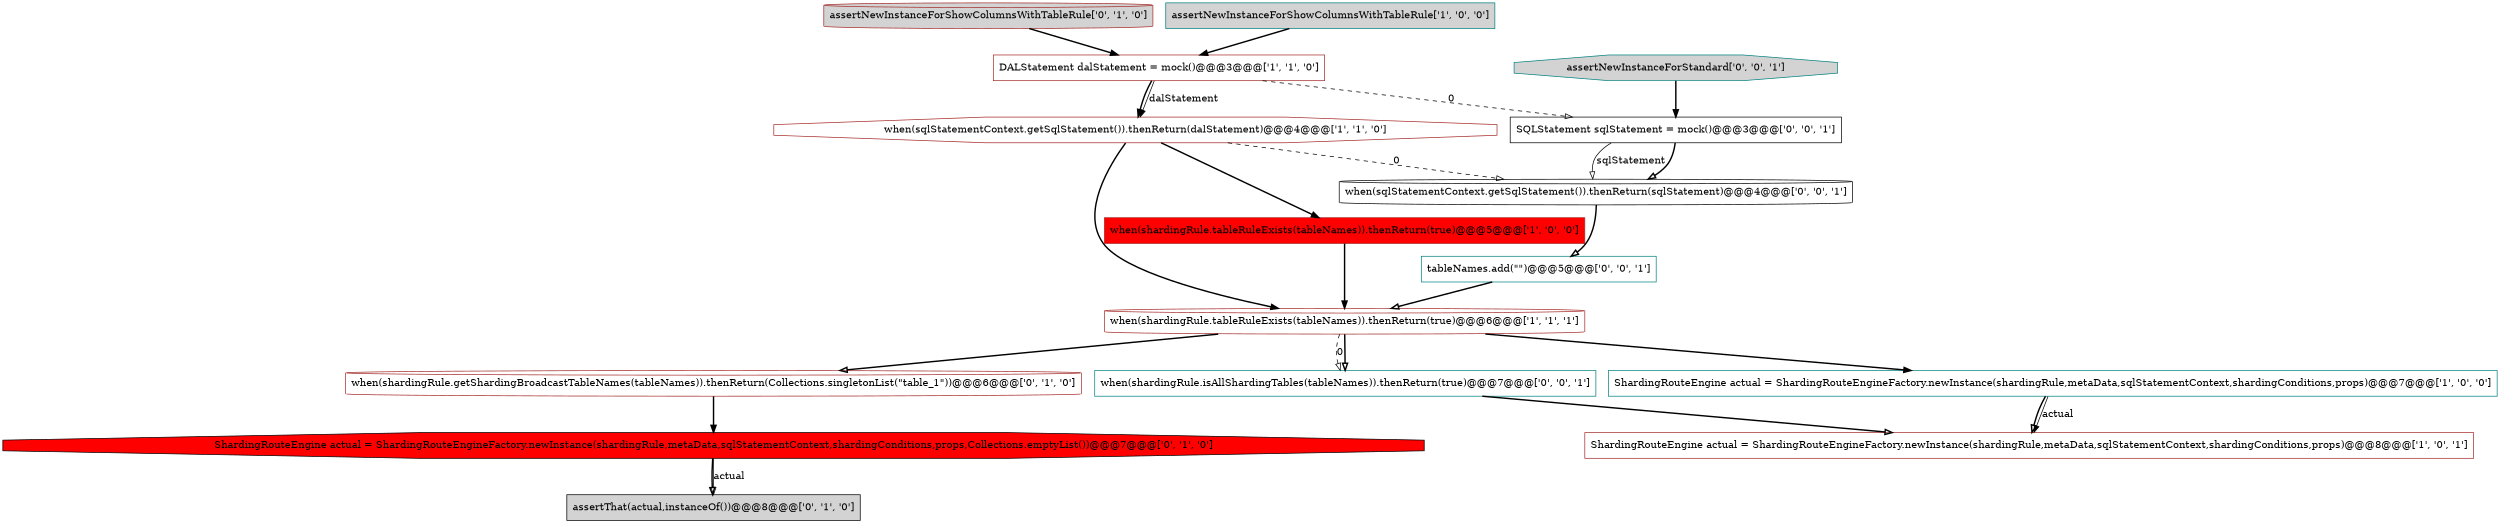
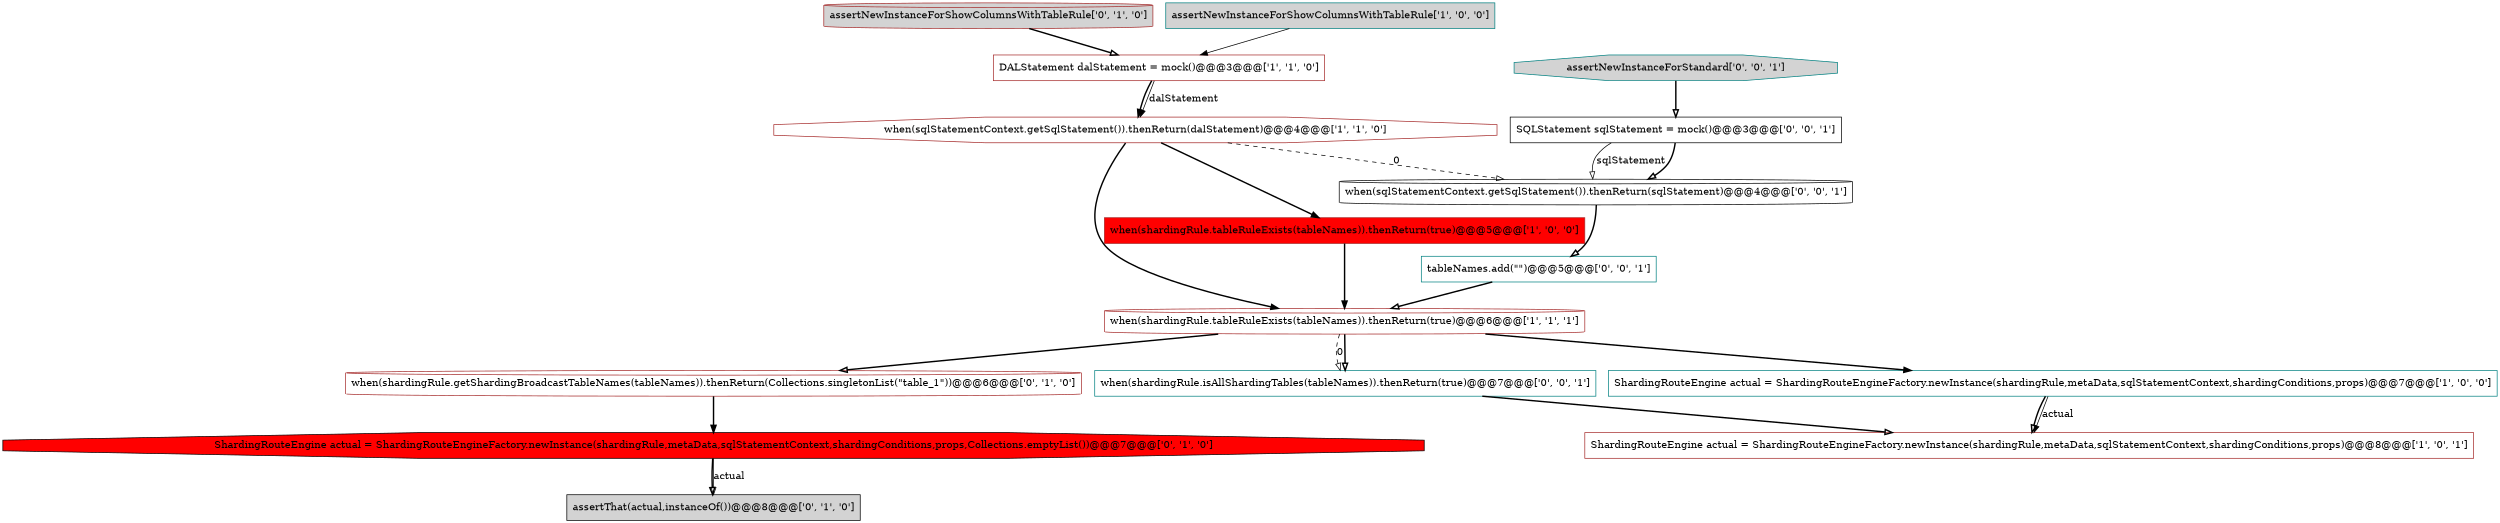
edge "assertNewInstanceForShowColumnsWithTableRule['0', '1', '0']" -> "DALStatement dalStatement = mock()@@@3@@@['1', '1', '0']": arrowhead normal -> onormal
edge "assertNewInstanceForShowColumnsWithTableRule['1', '0', '0']" -> "DALStatement dalStatement = mock()@@@3@@@['1', '1', '0']": style bold -> solid
edge "assertNewInstanceForStandard['0', '0', '1']" -> "SQLStatement sqlStatement = mock()@@@3@@@['0', '0', '1']": arrowhead normal -> onormal
edge "DALStatement dalStatement = mock()@@@3@@@['1', '1', '0']" -> "SQLStatement sqlStatement = mock()@@@3@@@['0', '0', '1']": removed, label "0"
